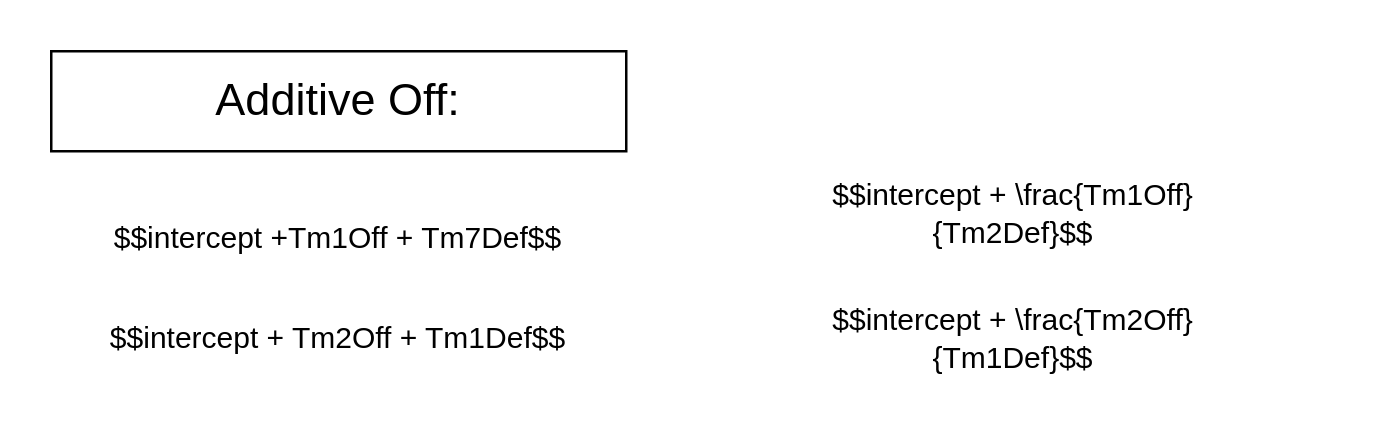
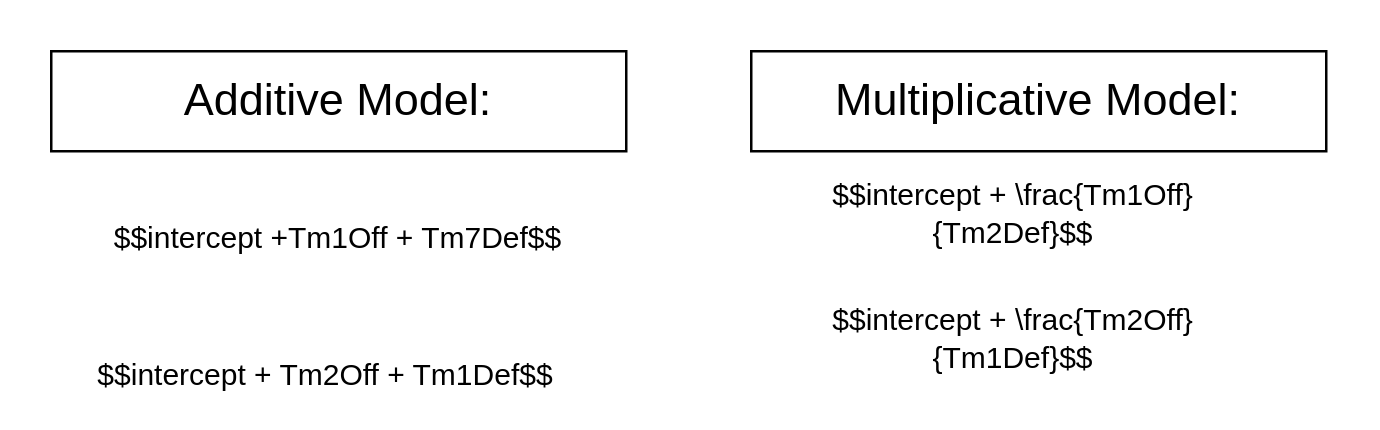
node "Additive Off:": label "Additive Off:" -> "Additive Model:"
node "Multiplicative Model:": added
node "$$intercept + Tm2Off + Tm1Def$$": moved (339, 339) -> (326, 376)
